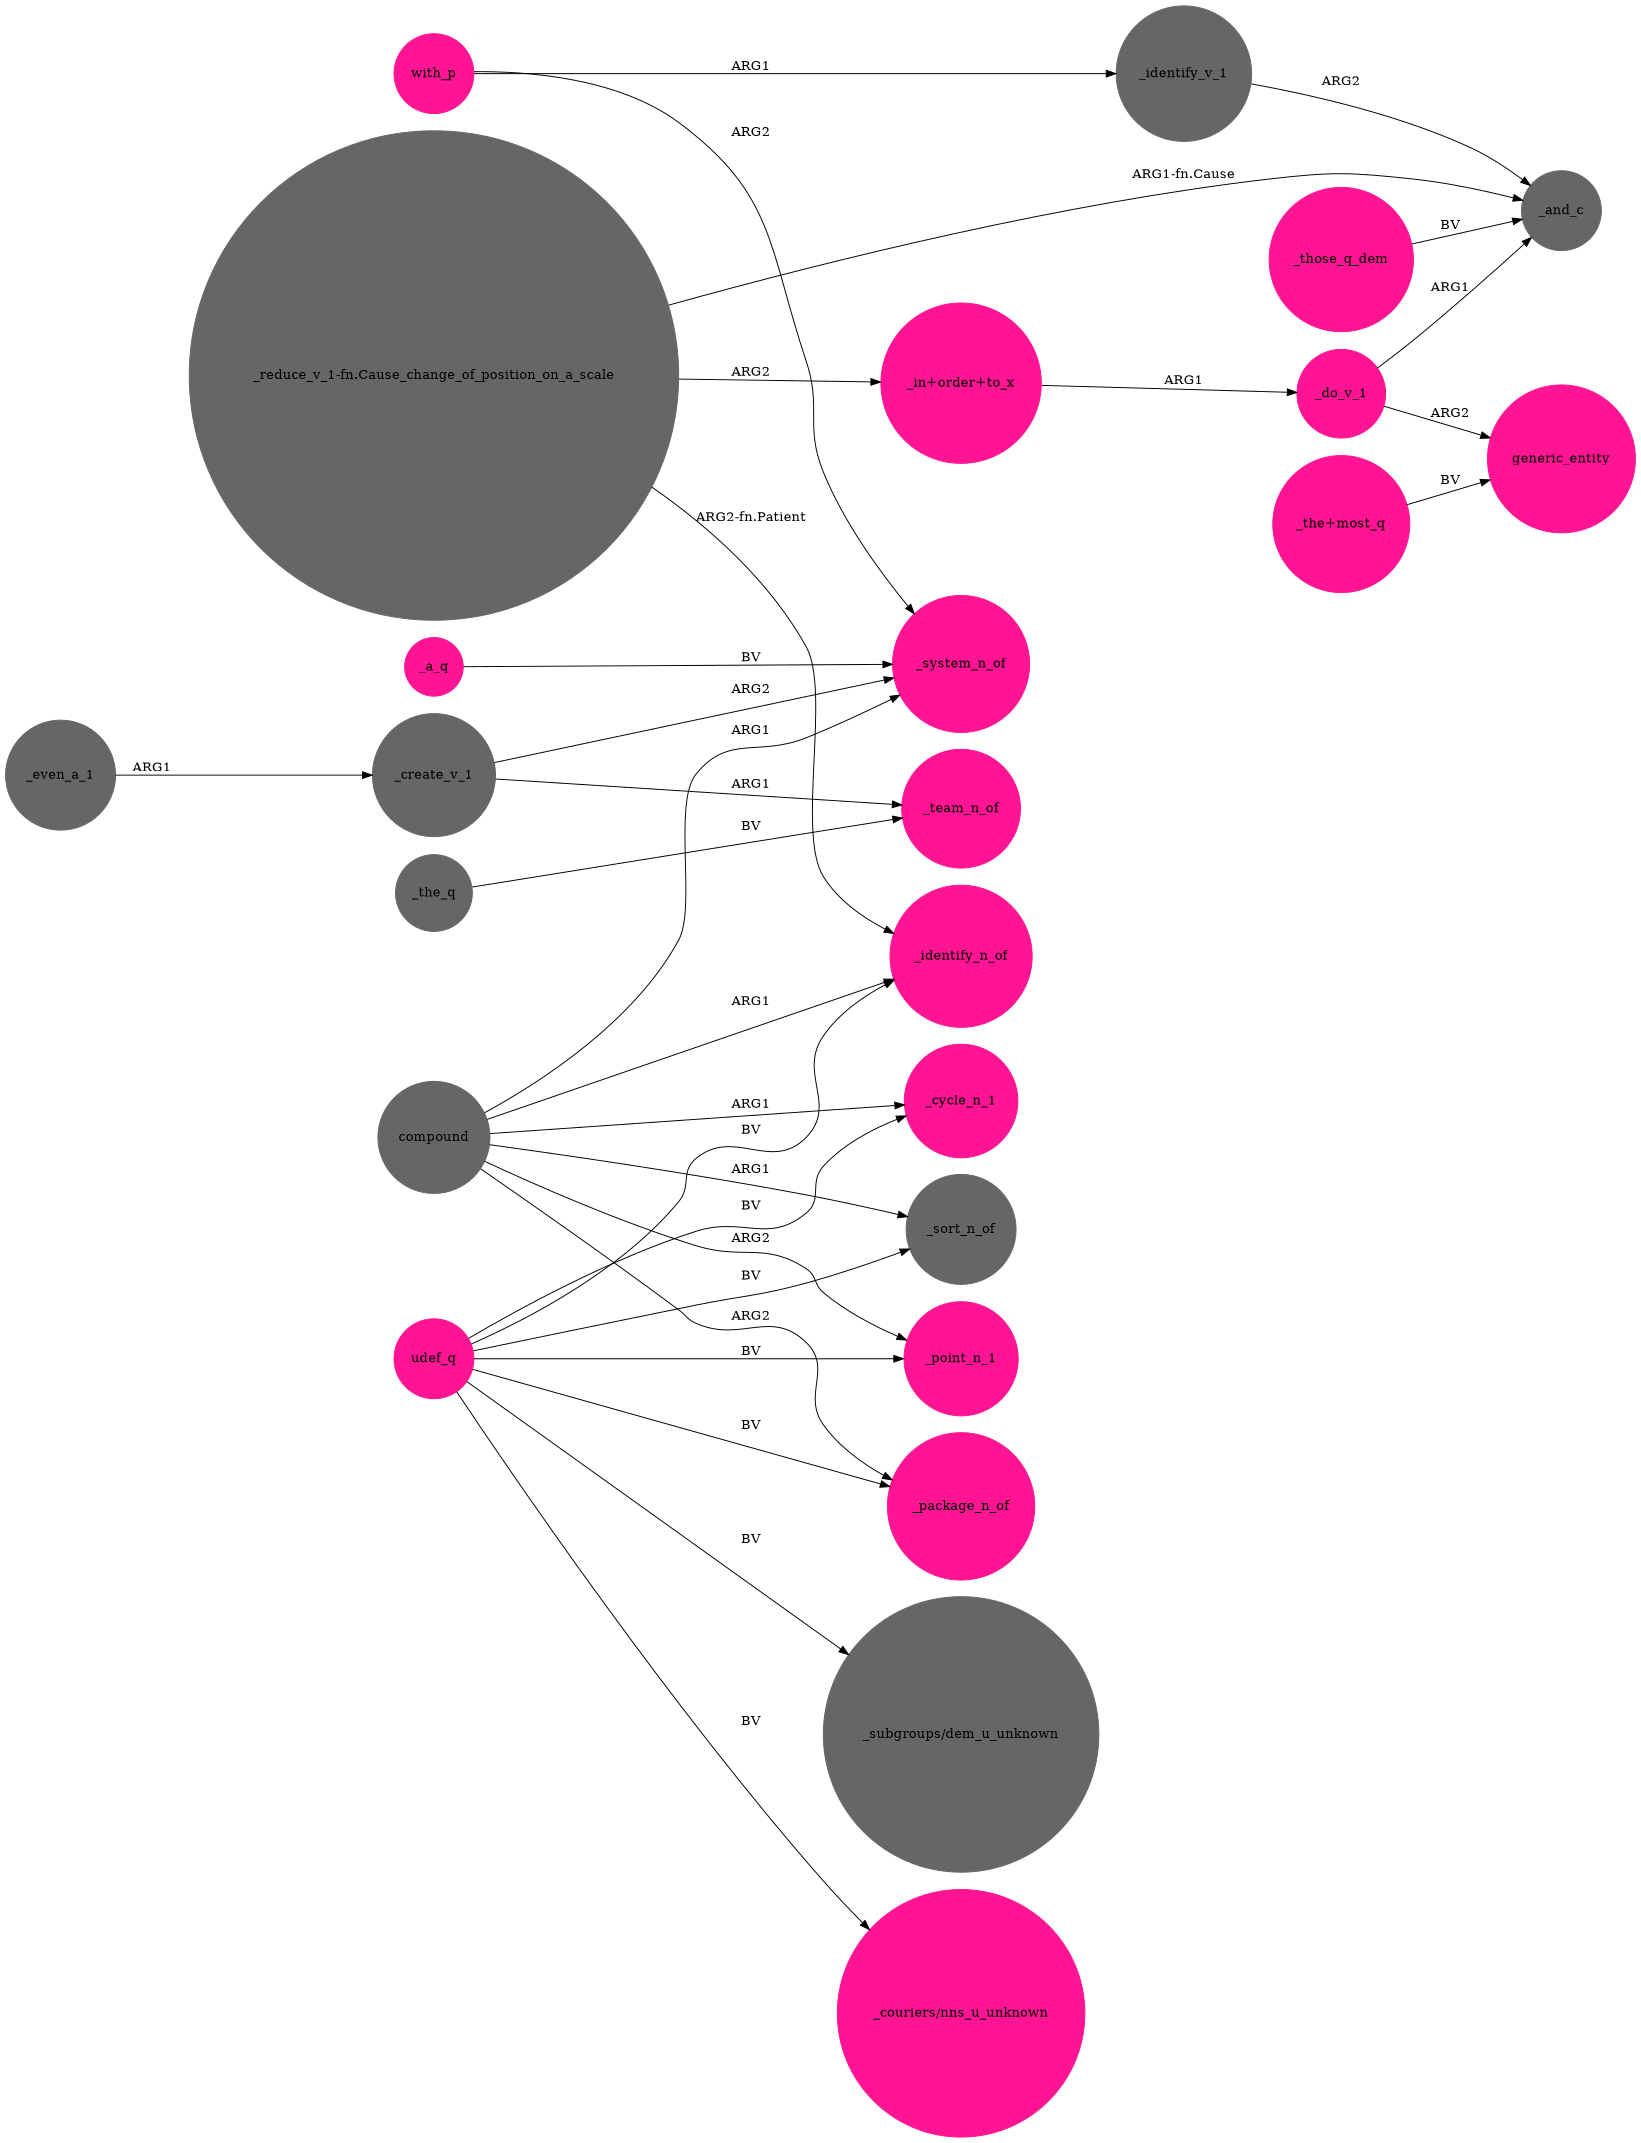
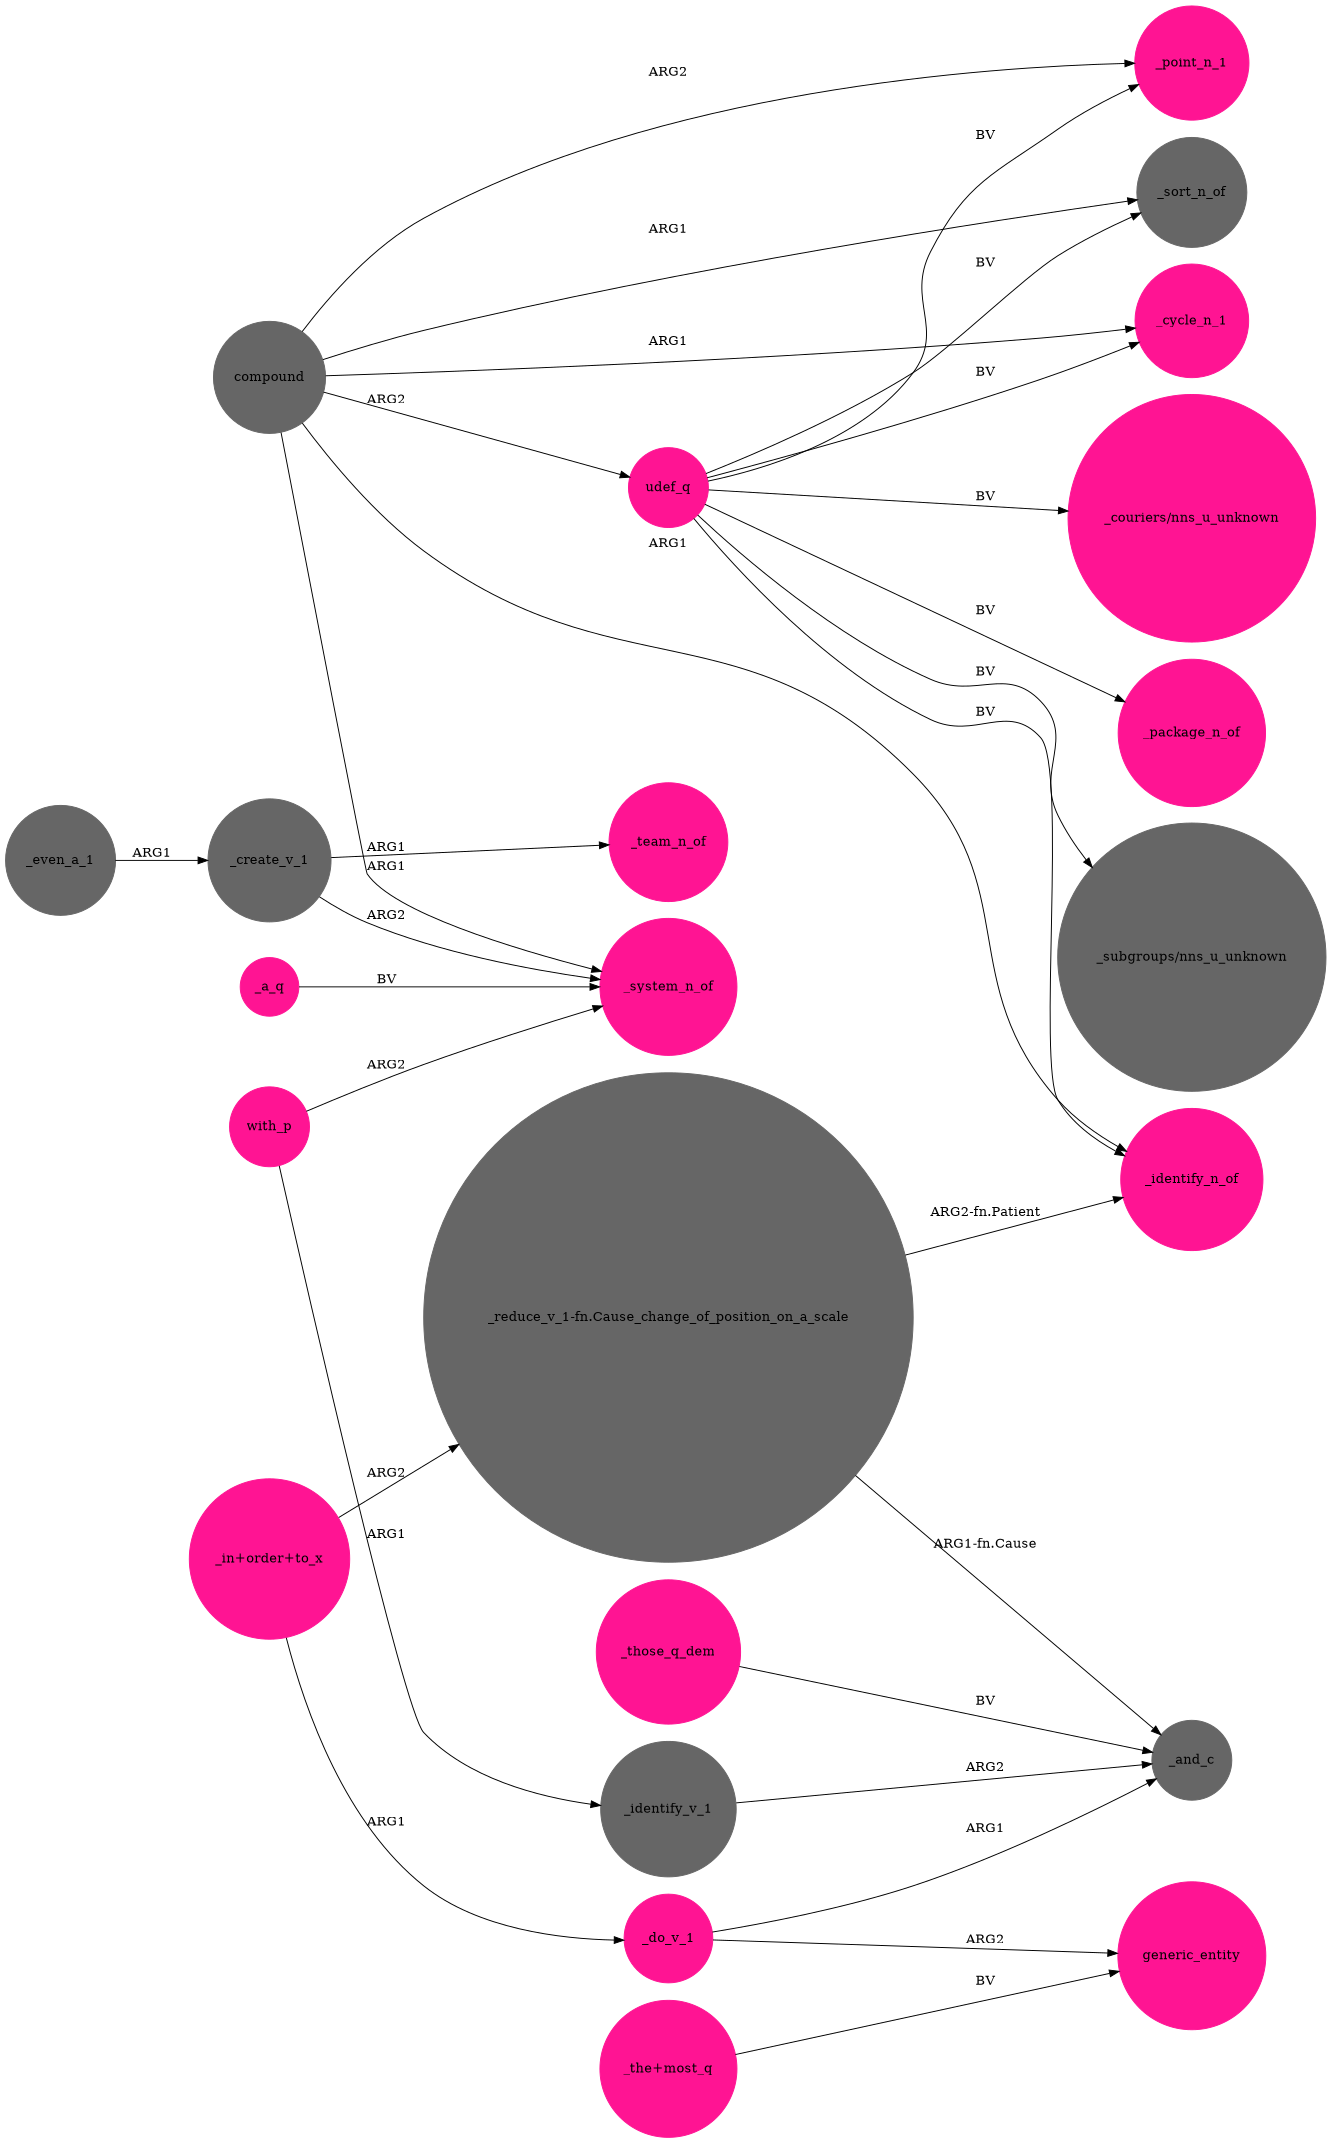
edge "_reduce_v_1-fn.Cause_change_of_position_on_a_scale" -> "_in+order+to_x": reversed
node "_the_q": removed
edge "compound" -> "_package_n_of": now "compound" -> "udef_q"
node "_subgroups/dem_u_unknown": label "_subgroups/dem_u_unknown" -> "_subgroups/nns_u_unknown"
